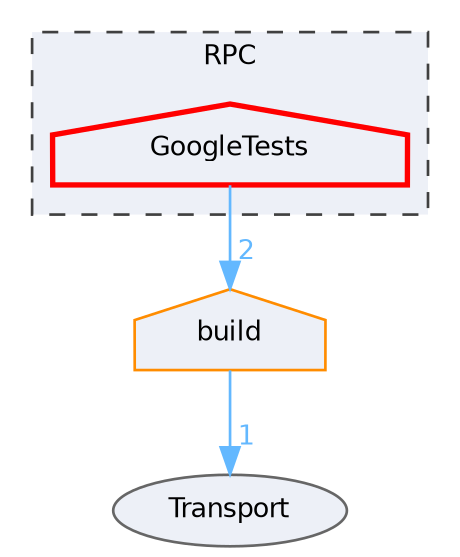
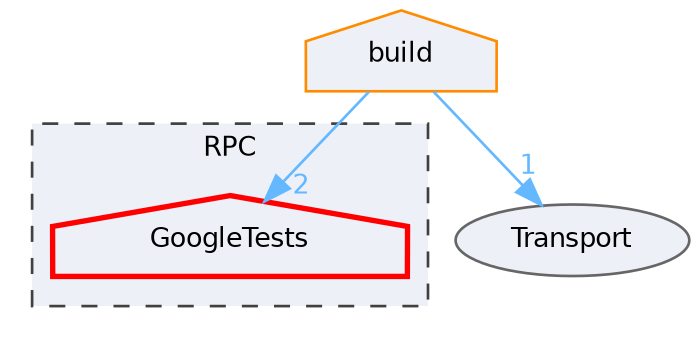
edge "GoogleTests" -> "build": reversed
